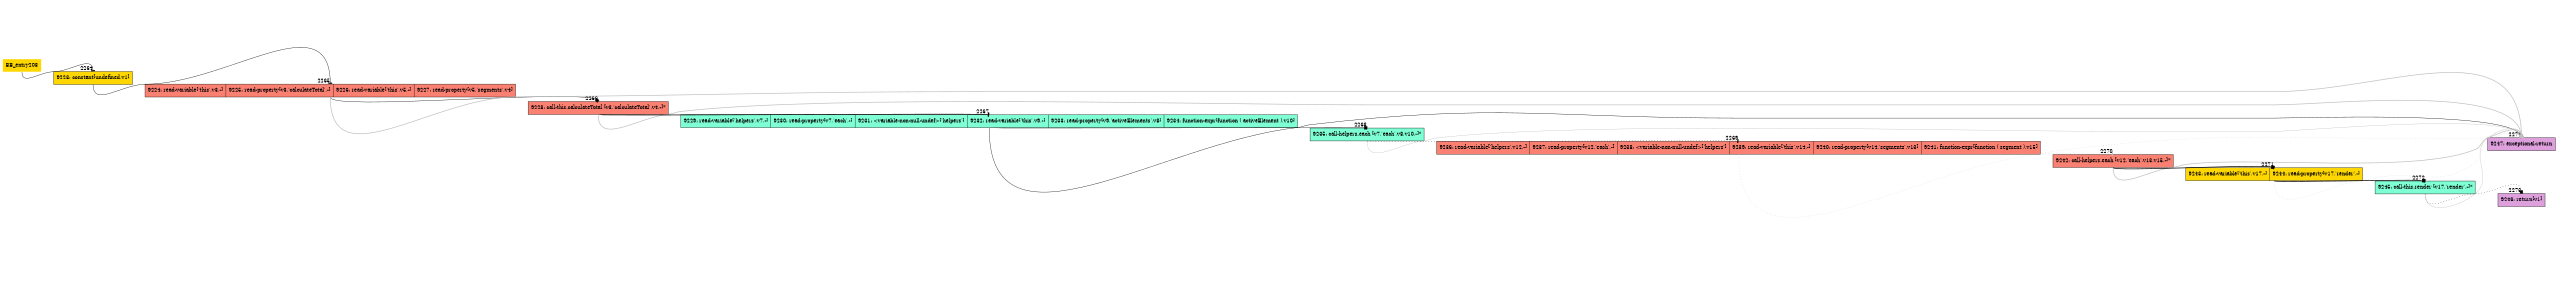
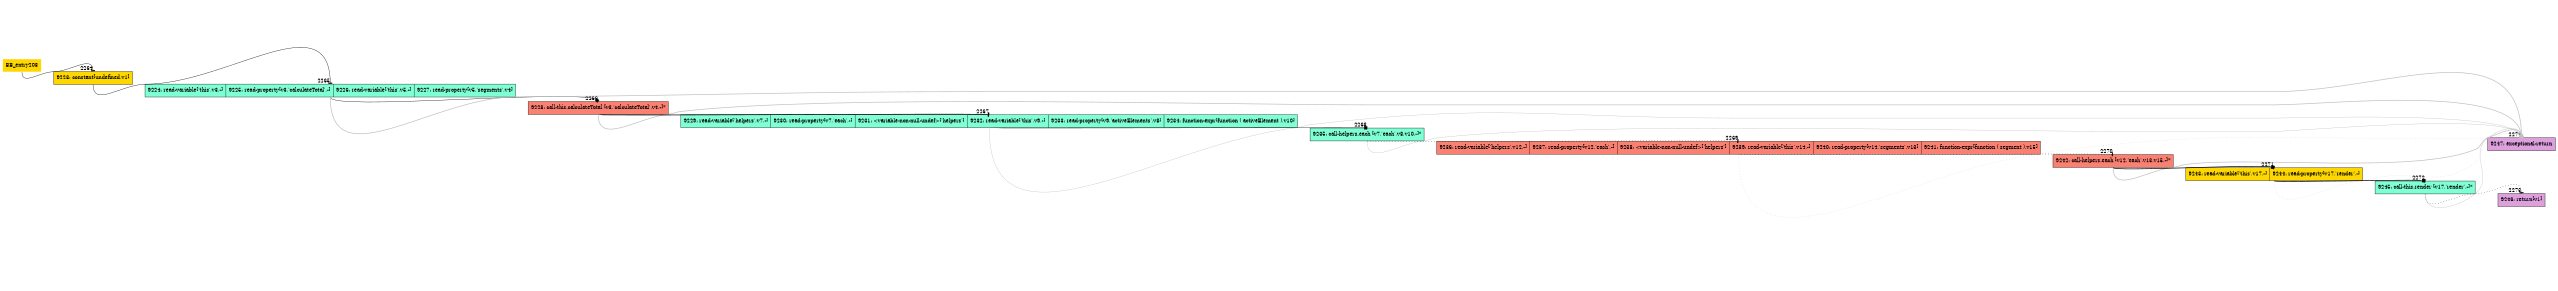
node "9224: read-variable['this',v3,-]": fillcolor salmon -> aquamarine
edge "9229: read-variable['helpers',v7,-]" -> "9247: exceptional-return": color black -> gray
edge "9236: read-variable['helpers',v12,-]" -> "9242: call-helpers.each [v12,'each',v13,v15,-]*": color gray -> black
edge "9245: call-this.render [v17,'render',-]*" -> "9246: return[v1]": arrowhead box -> tee
